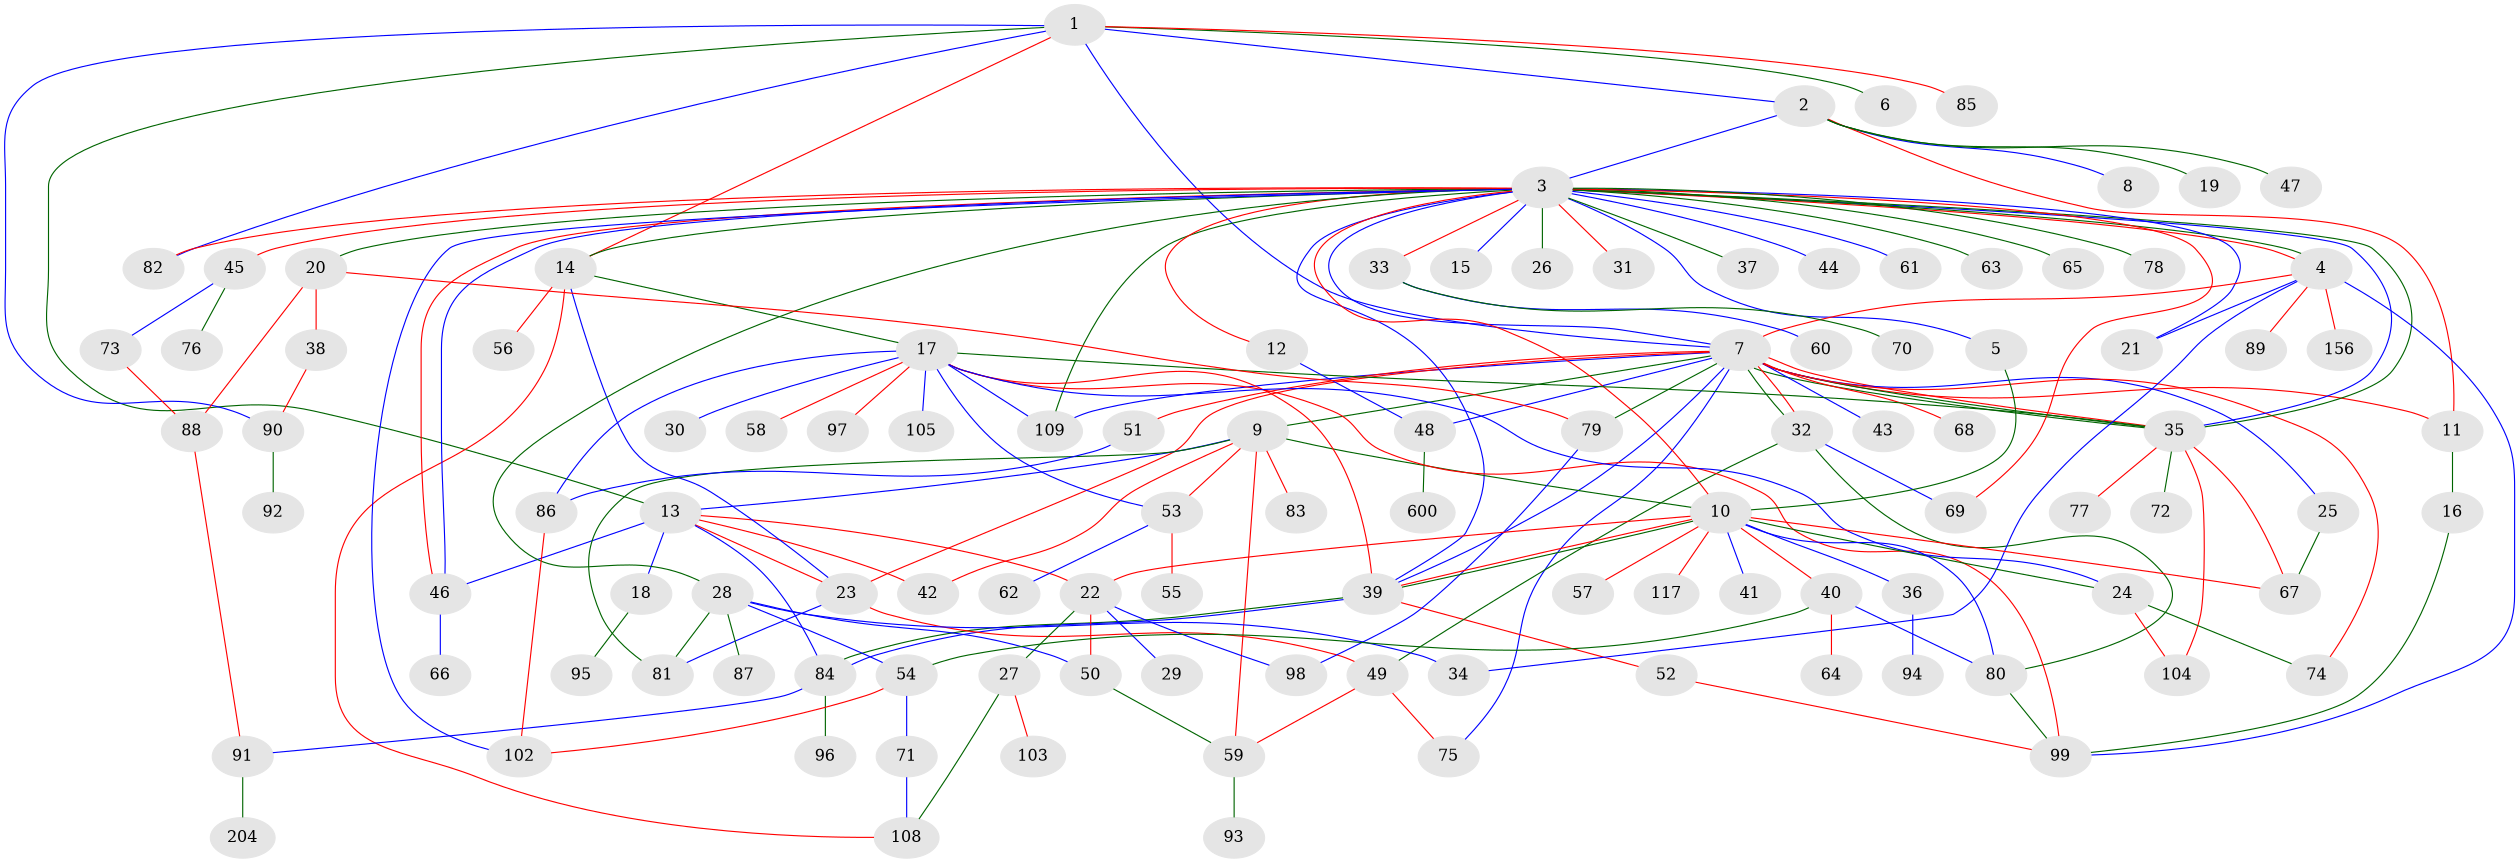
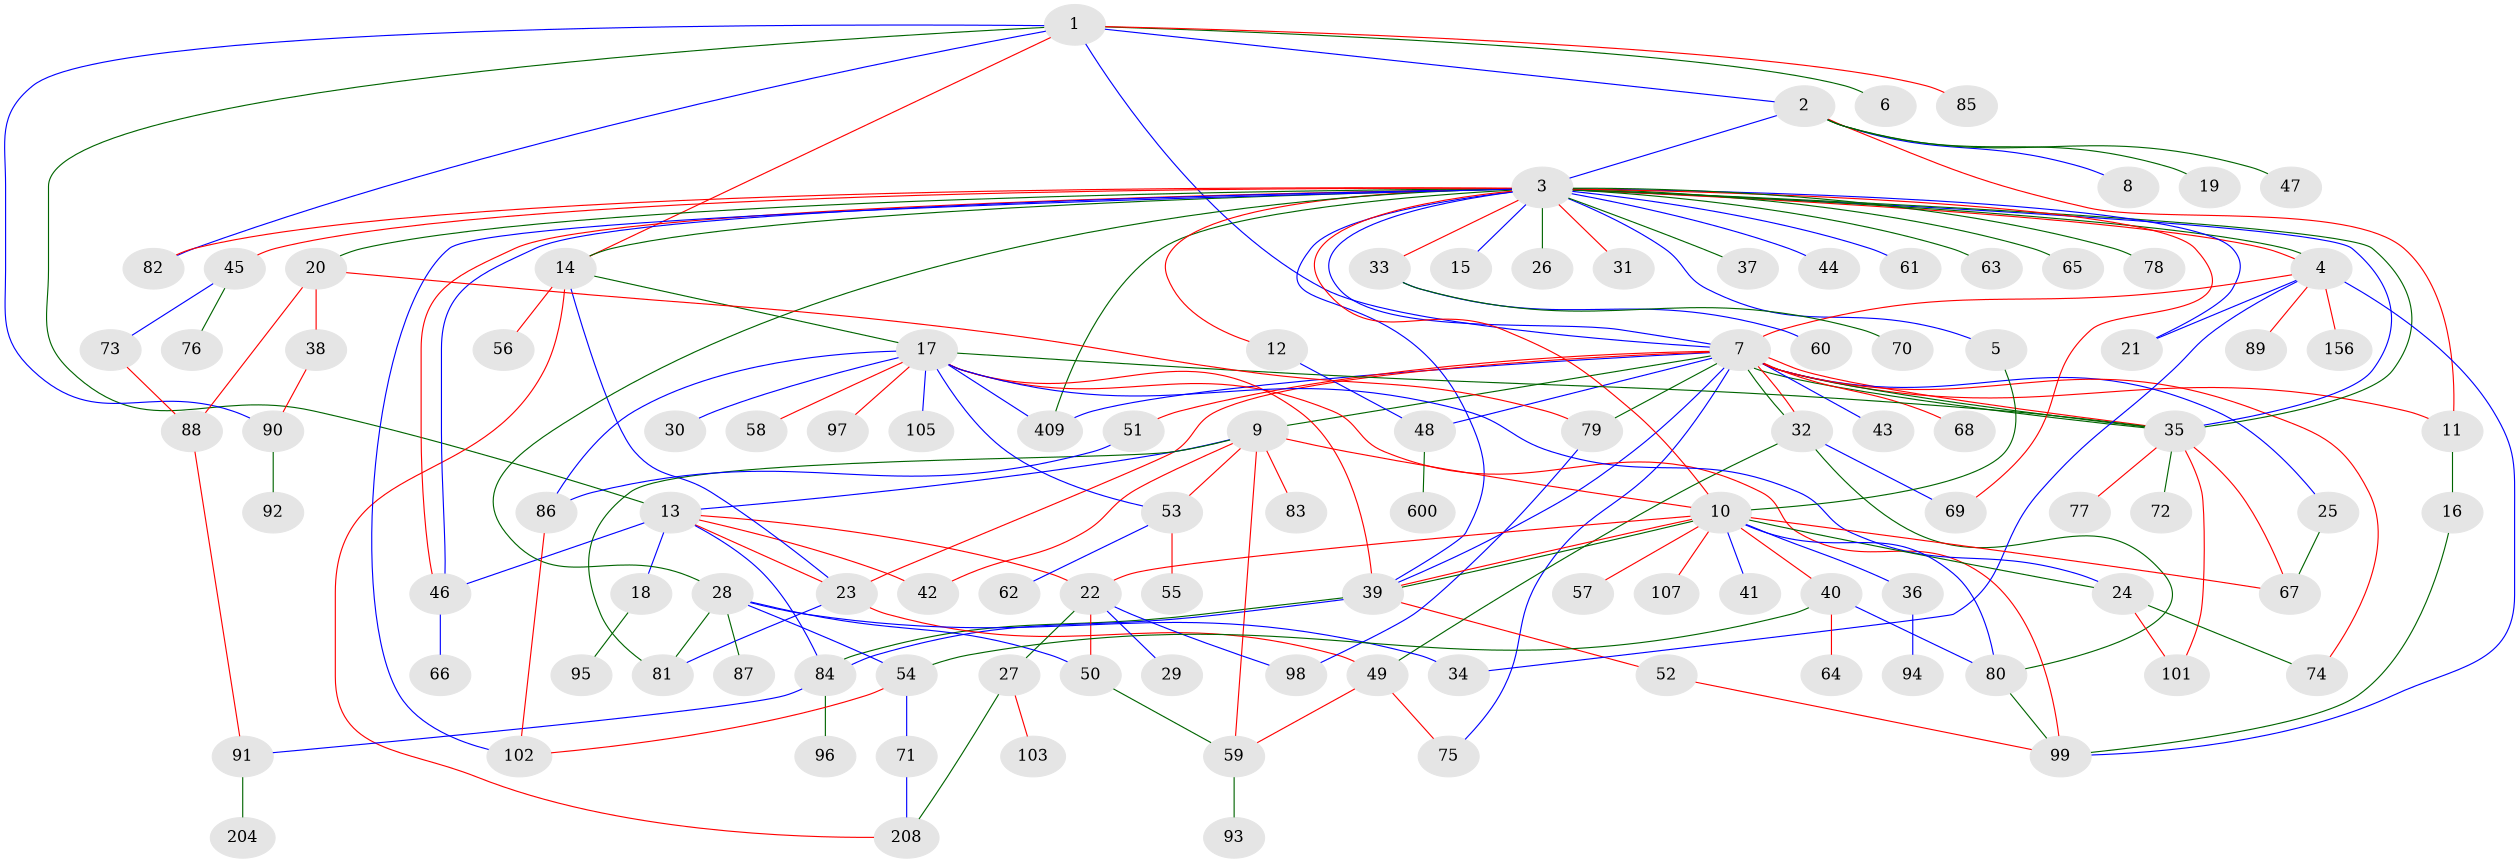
node "109": label "109" -> "409"
edge "9" -- "10": color darkgreen -> red
node "117": label "117" -> "107"
node "104": label "104" -> "101"
node "108": label "108" -> "208"
